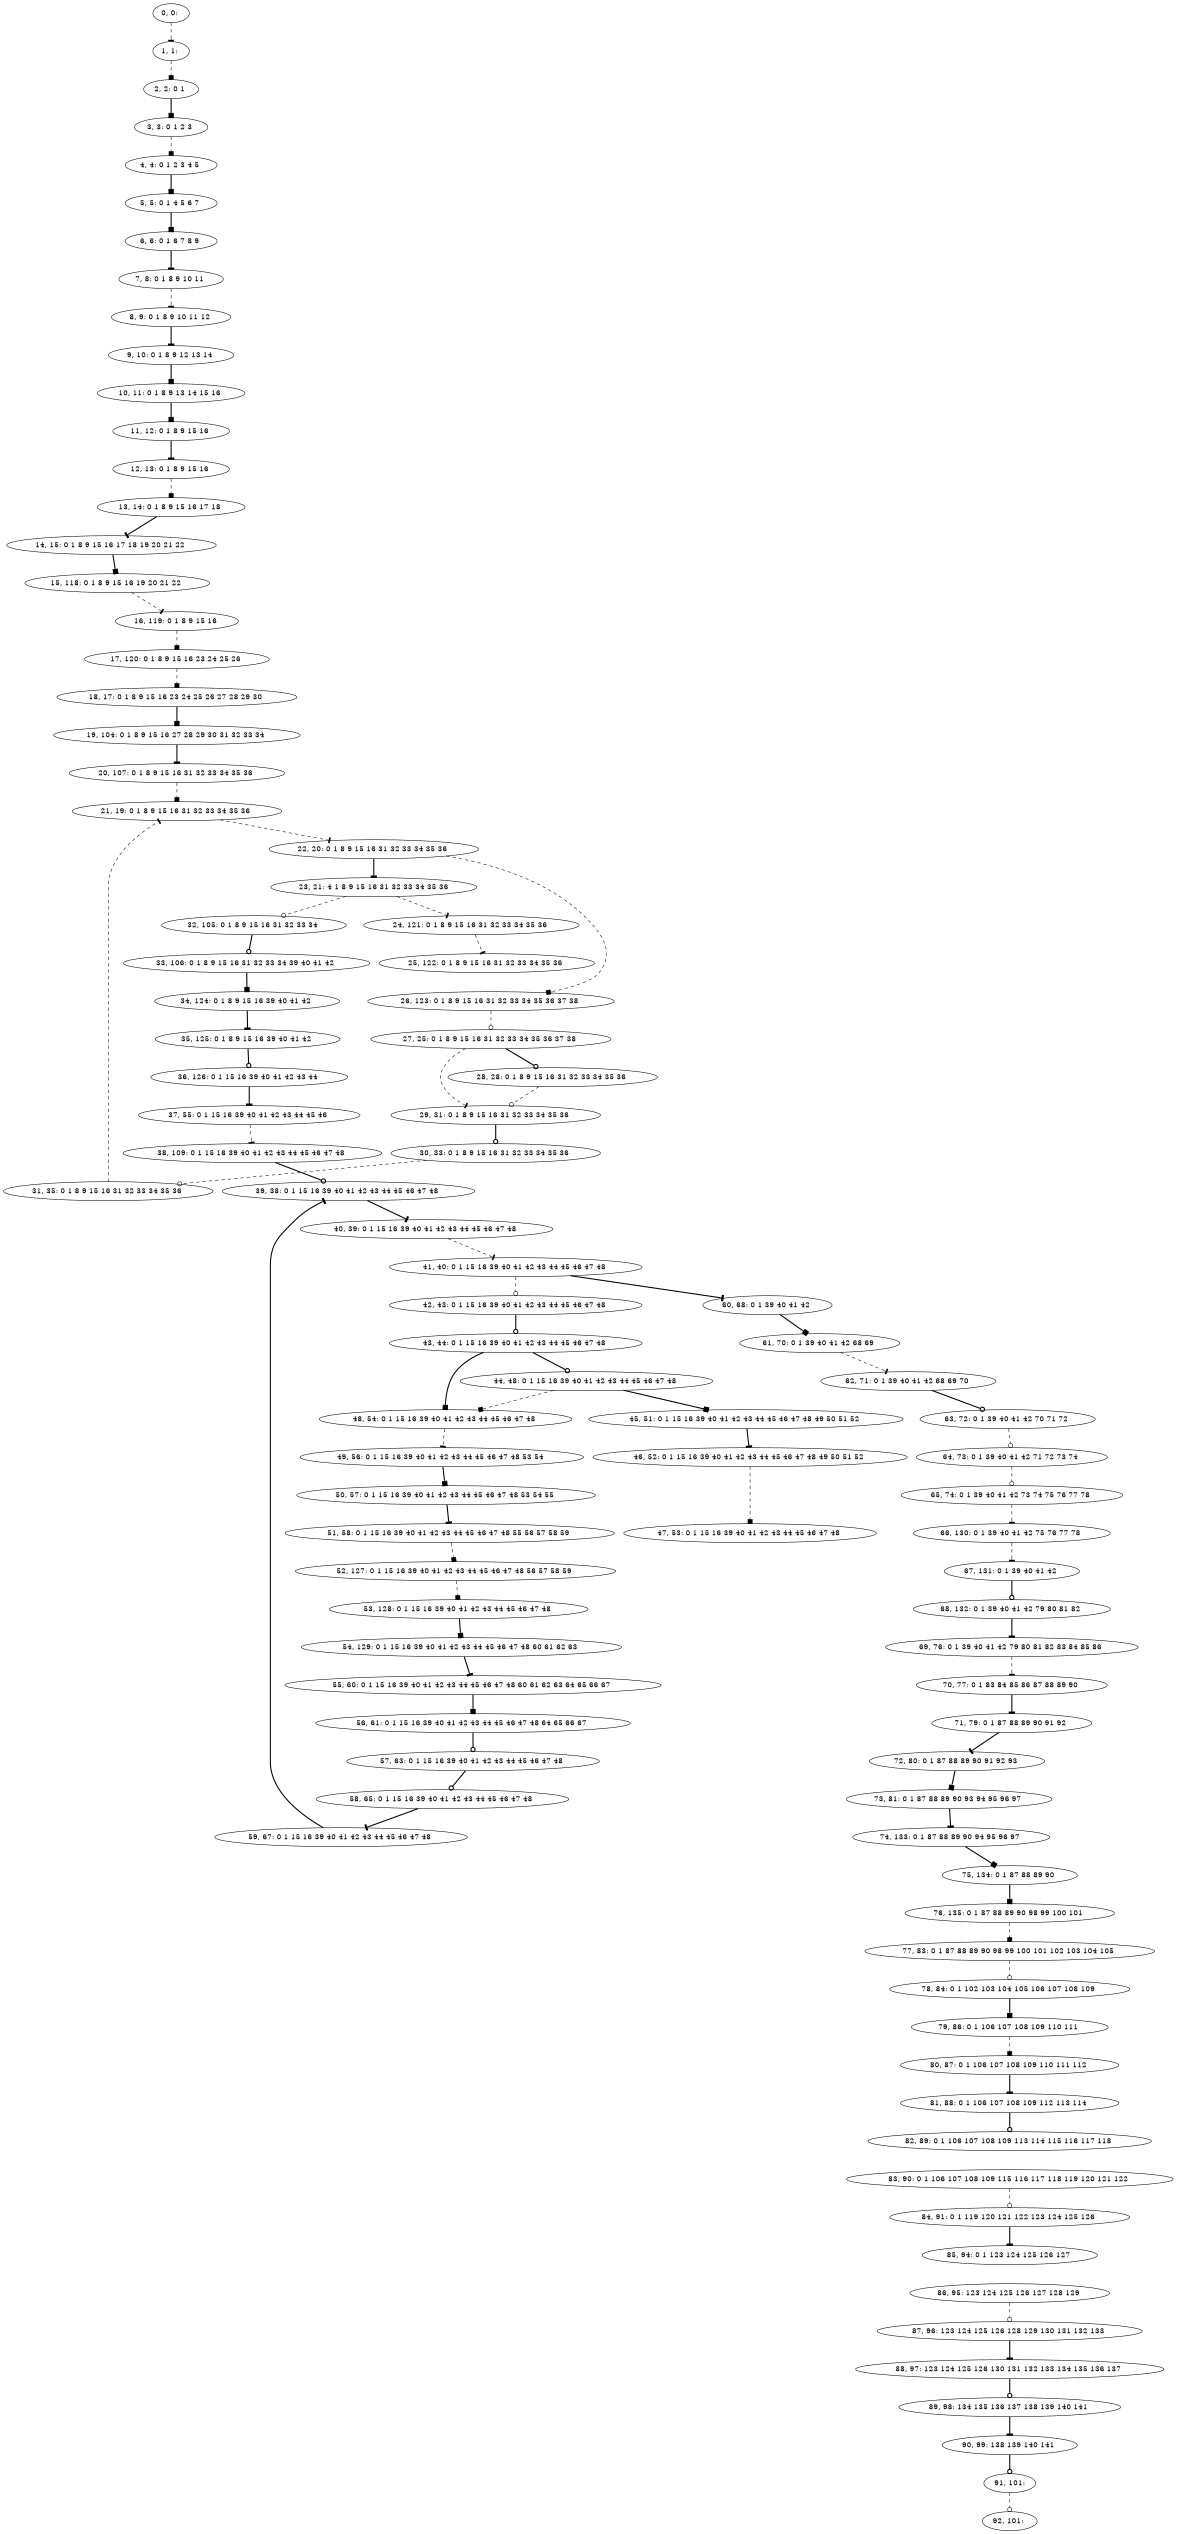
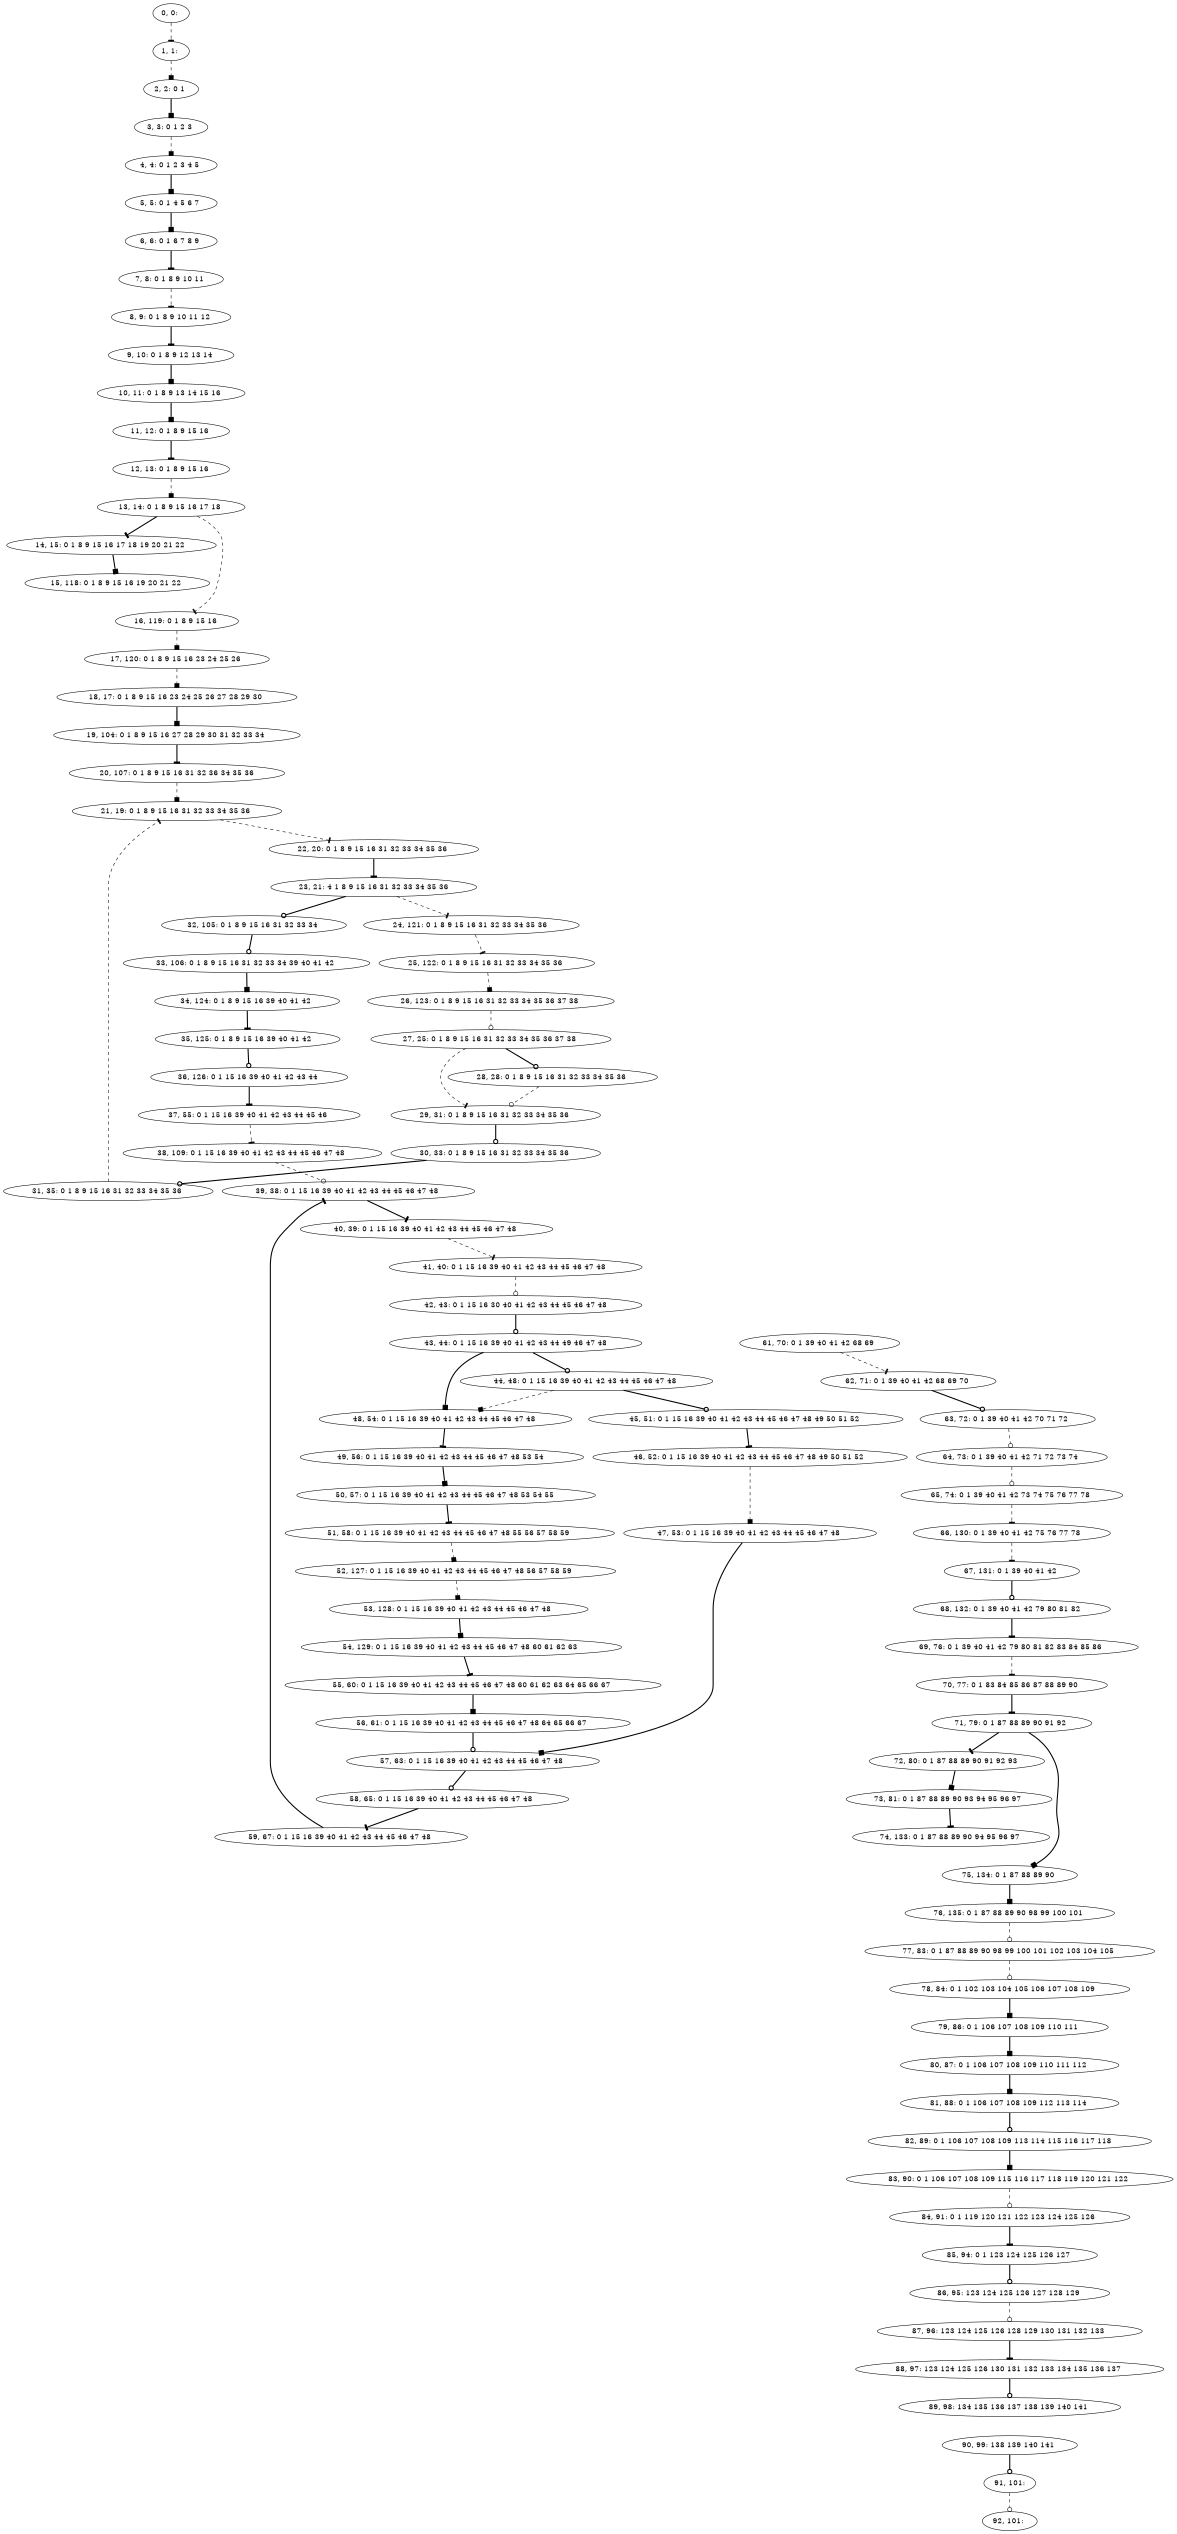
edge "15, 118: 0 1 8 9 15 16 19 20 21 22" -> "16, 119: 0 1 8 9 15 16": now "13, 14: 0 1 8 9 15 16 17 18" -> "16, 119: 0 1 8 9 15 16"
node "20, 107: 0 1 8 9 15 16 31 32 33 34 35 36": label "20, 107: 0 1 8 9 15 16 31 32 33 34 35 36" -> "20, 107: 0 1 8 9 15 16 31 32 36 34 35 36"
edge "22, 20: 0 1 8 9 15 16 31 32 33 34 35 36" -> "26, 123: 0 1 8 9 15 16 31 32 33 34 35 36 37 38": now "25, 122: 0 1 8 9 15 16 31 32 33 34 35 36" -> "26, 123: 0 1 8 9 15 16 31 32 33 34 35 36 37 38"
edge "23, 21: 4 1 8 9 15 16 31 32 33 34 35 36" -> "32, 105: 0 1 8 9 15 16 31 32 33 34": style dashed -> bold
edge "38, 109: 0 1 15 16 39 40 41 42 43 44 45 46 47 48" -> "39, 38: 0 1 15 16 39 40 41 42 43 44 45 46 47 48": style bold -> dashed
edge "30, 33: 0 1 8 9 15 16 31 32 33 34 35 36" -> "31, 35: 0 1 8 9 15 16 31 32 33 34 35 36": style dashed -> bold
node "42, 43: 0 1 15 16 39 40 41 42 43 44 45 46 47 48": label "42, 43: 0 1 15 16 39 40 41 42 43 44 45 46 47 48" -> "42, 43: 0 1 15 16 30 40 41 42 43 44 45 46 47 48"
node "60, 68: 0 1 39 40 41 42": removed
node "43, 44: 0 1 15 16 39 40 41 42 43 44 45 46 47 48": label "43, 44: 0 1 15 16 39 40 41 42 43 44 45 46 47 48" -> "43, 44: 0 1 15 16 39 40 41 42 43 44 49 46 47 48"
edge "44, 48: 0 1 15 16 39 40 41 42 43 44 45 46 47 48" -> "45, 51: 0 1 15 16 39 40 41 42 43 44 45 46 47 48 49 50 51 52": arrowhead box -> odot
edge "48, 54: 0 1 15 16 39 40 41 42 43 44 45 46 47 48" -> "49, 56: 0 1 15 16 39 40 41 42 43 44 45 46 47 48 53 54": style dashed -> bold
edge "47, 53: 0 1 15 16 39 40 41 42 43 44 45 46 47 48" -> "57, 63: 0 1 15 16 39 40 41 42 43 44 45 46 47 48": added
edge "74, 133: 0 1 87 88 89 90 94 95 96 97" -> "75, 134: 0 1 87 88 89 90": now "71, 79: 0 1 87 88 89 90 91 92" -> "75, 134: 0 1 87 88 89 90"
edge "76, 135: 0 1 87 88 89 90 98 99 100 101" -> "77, 83: 0 1 87 88 89 90 98 99 100 101 102 103 104 105": arrowhead box -> odot
edge "79, 86: 0 1 106 107 108 109 110 111" -> "80, 87: 0 1 106 107 108 109 110 111 112": style dashed -> bold
edge "80, 87: 0 1 106 107 108 109 110 111 112" -> "81, 88: 0 1 106 107 108 109 112 113 114": arrowhead tee -> box
edge "82, 89: 0 1 106 107 108 109 113 114 115 116 117 118" -> "83, 90: 0 1 106 107 108 109 115 116 117 118 119 120 121 122": added
edge "85, 94: 0 1 123 124 125 126 127" -> "86, 95: 123 124 125 126 127 128 129": added
edge "89, 98: 134 135 136 137 138 139 140 141" -> "90, 99: 138 139 140 141": removed
